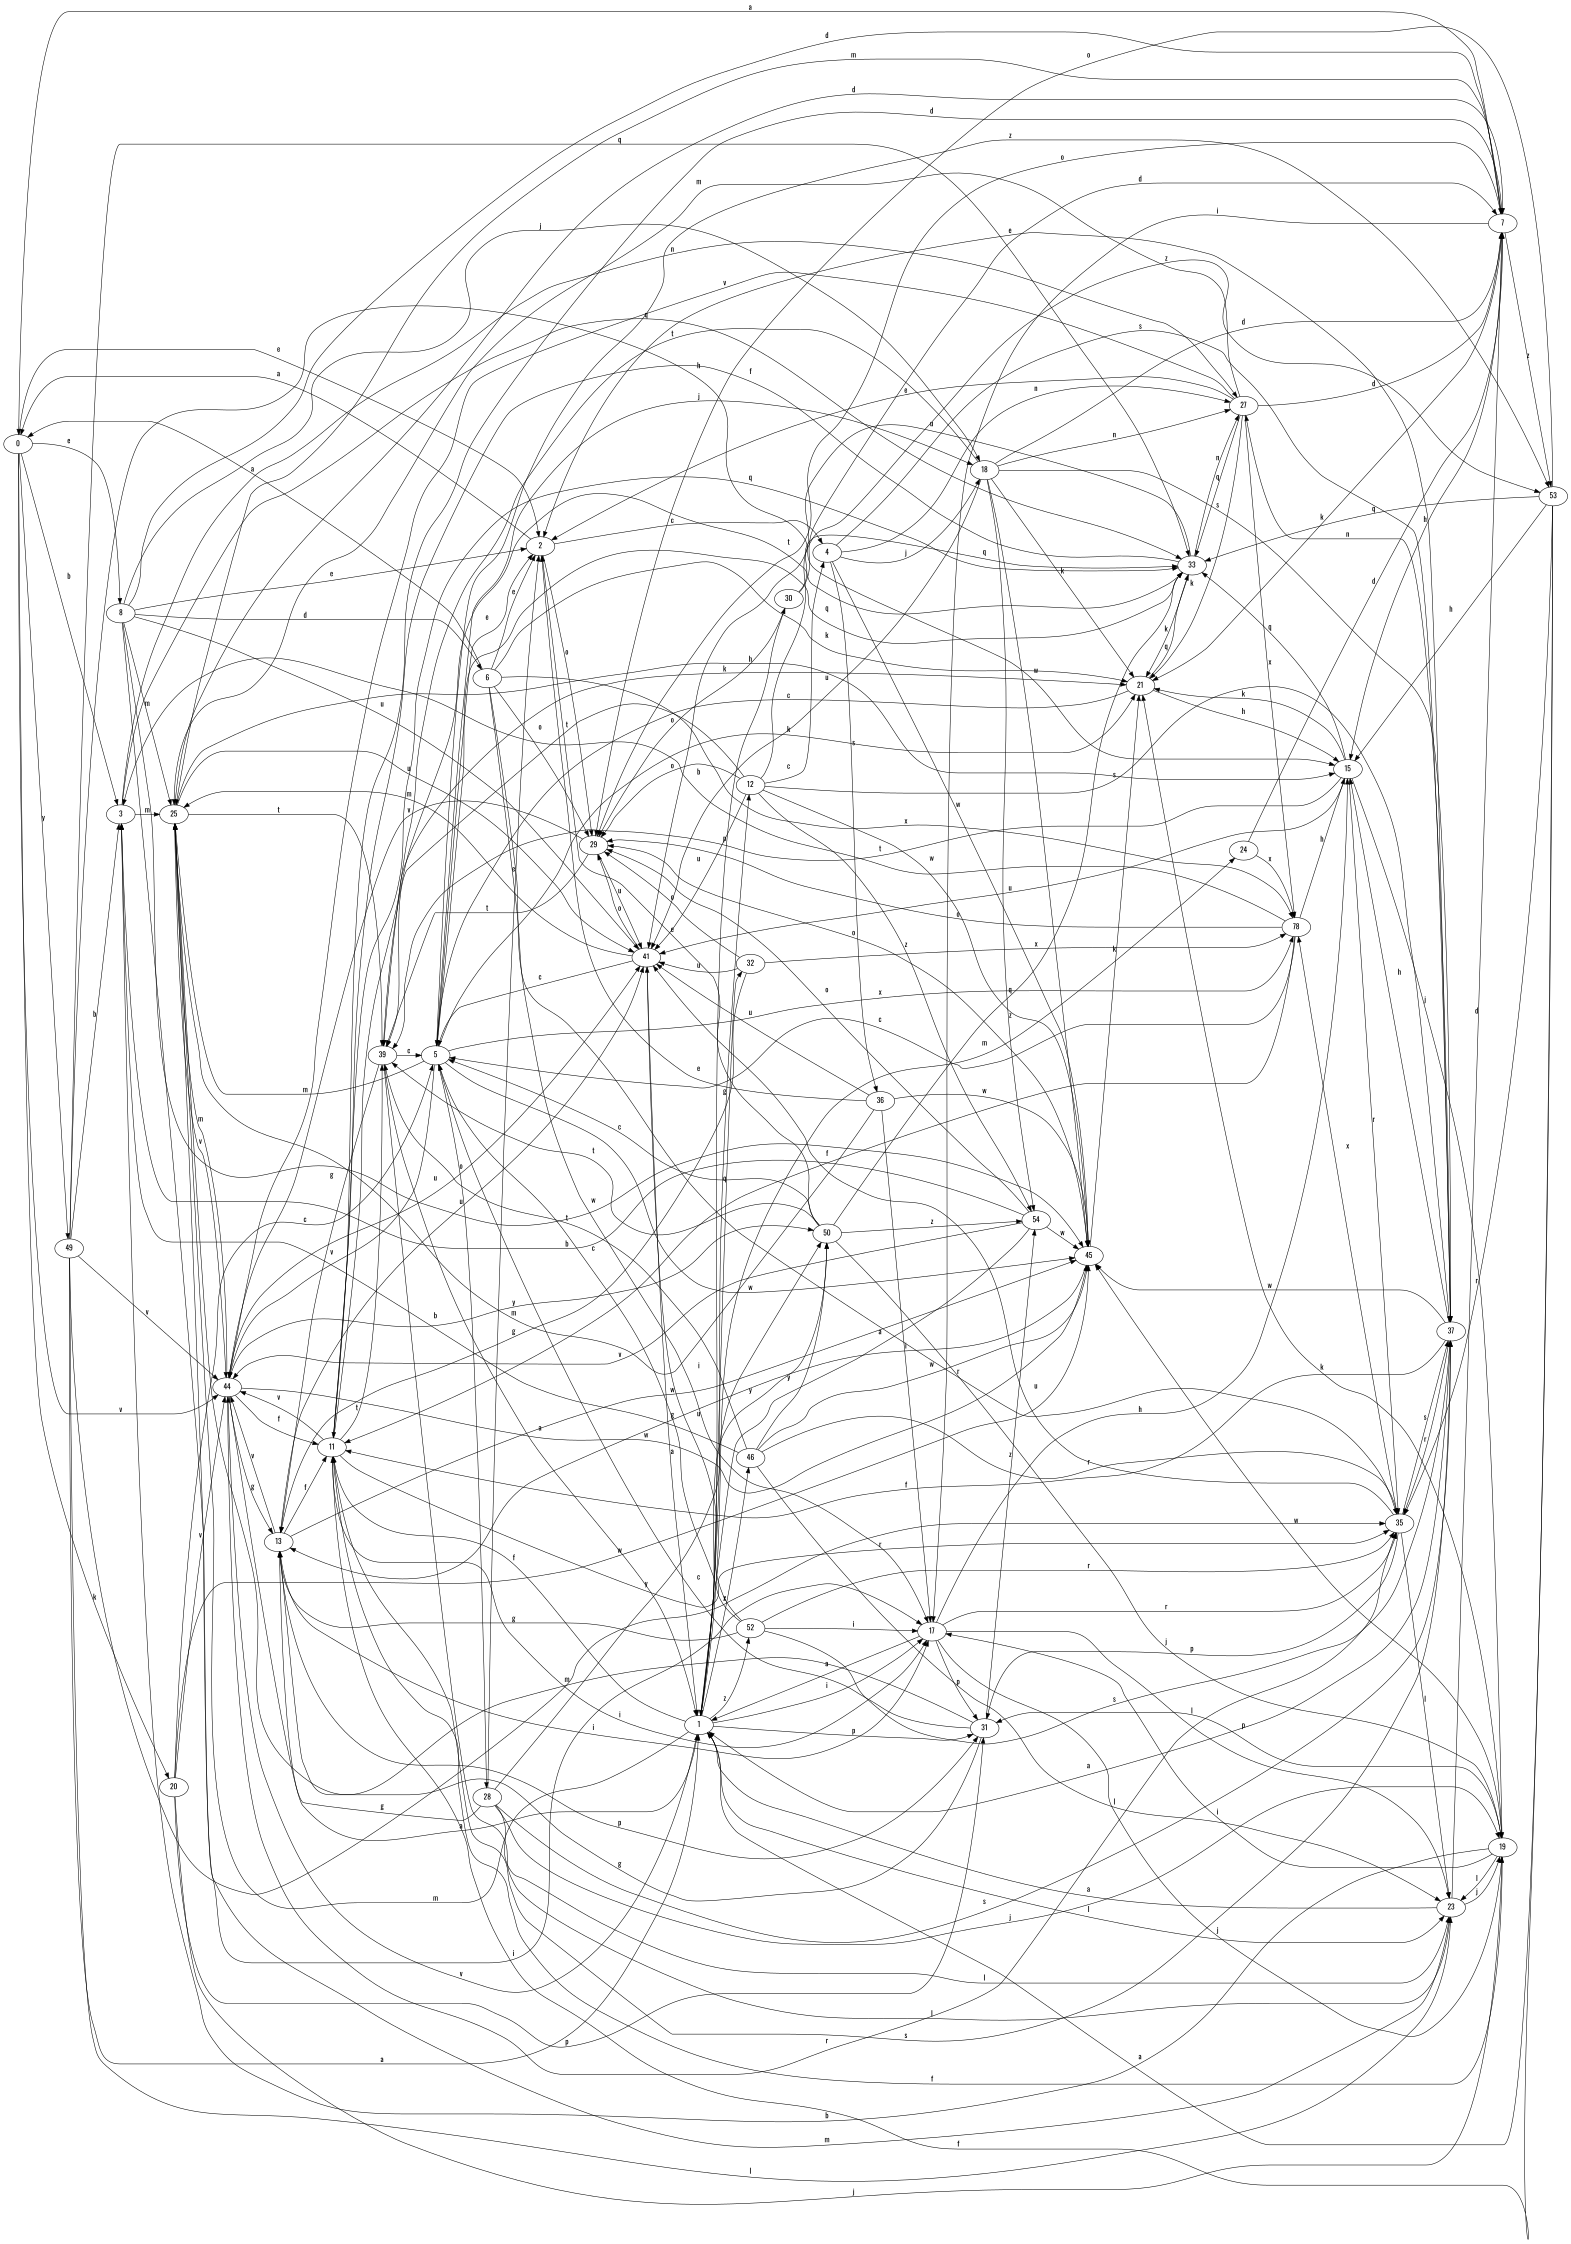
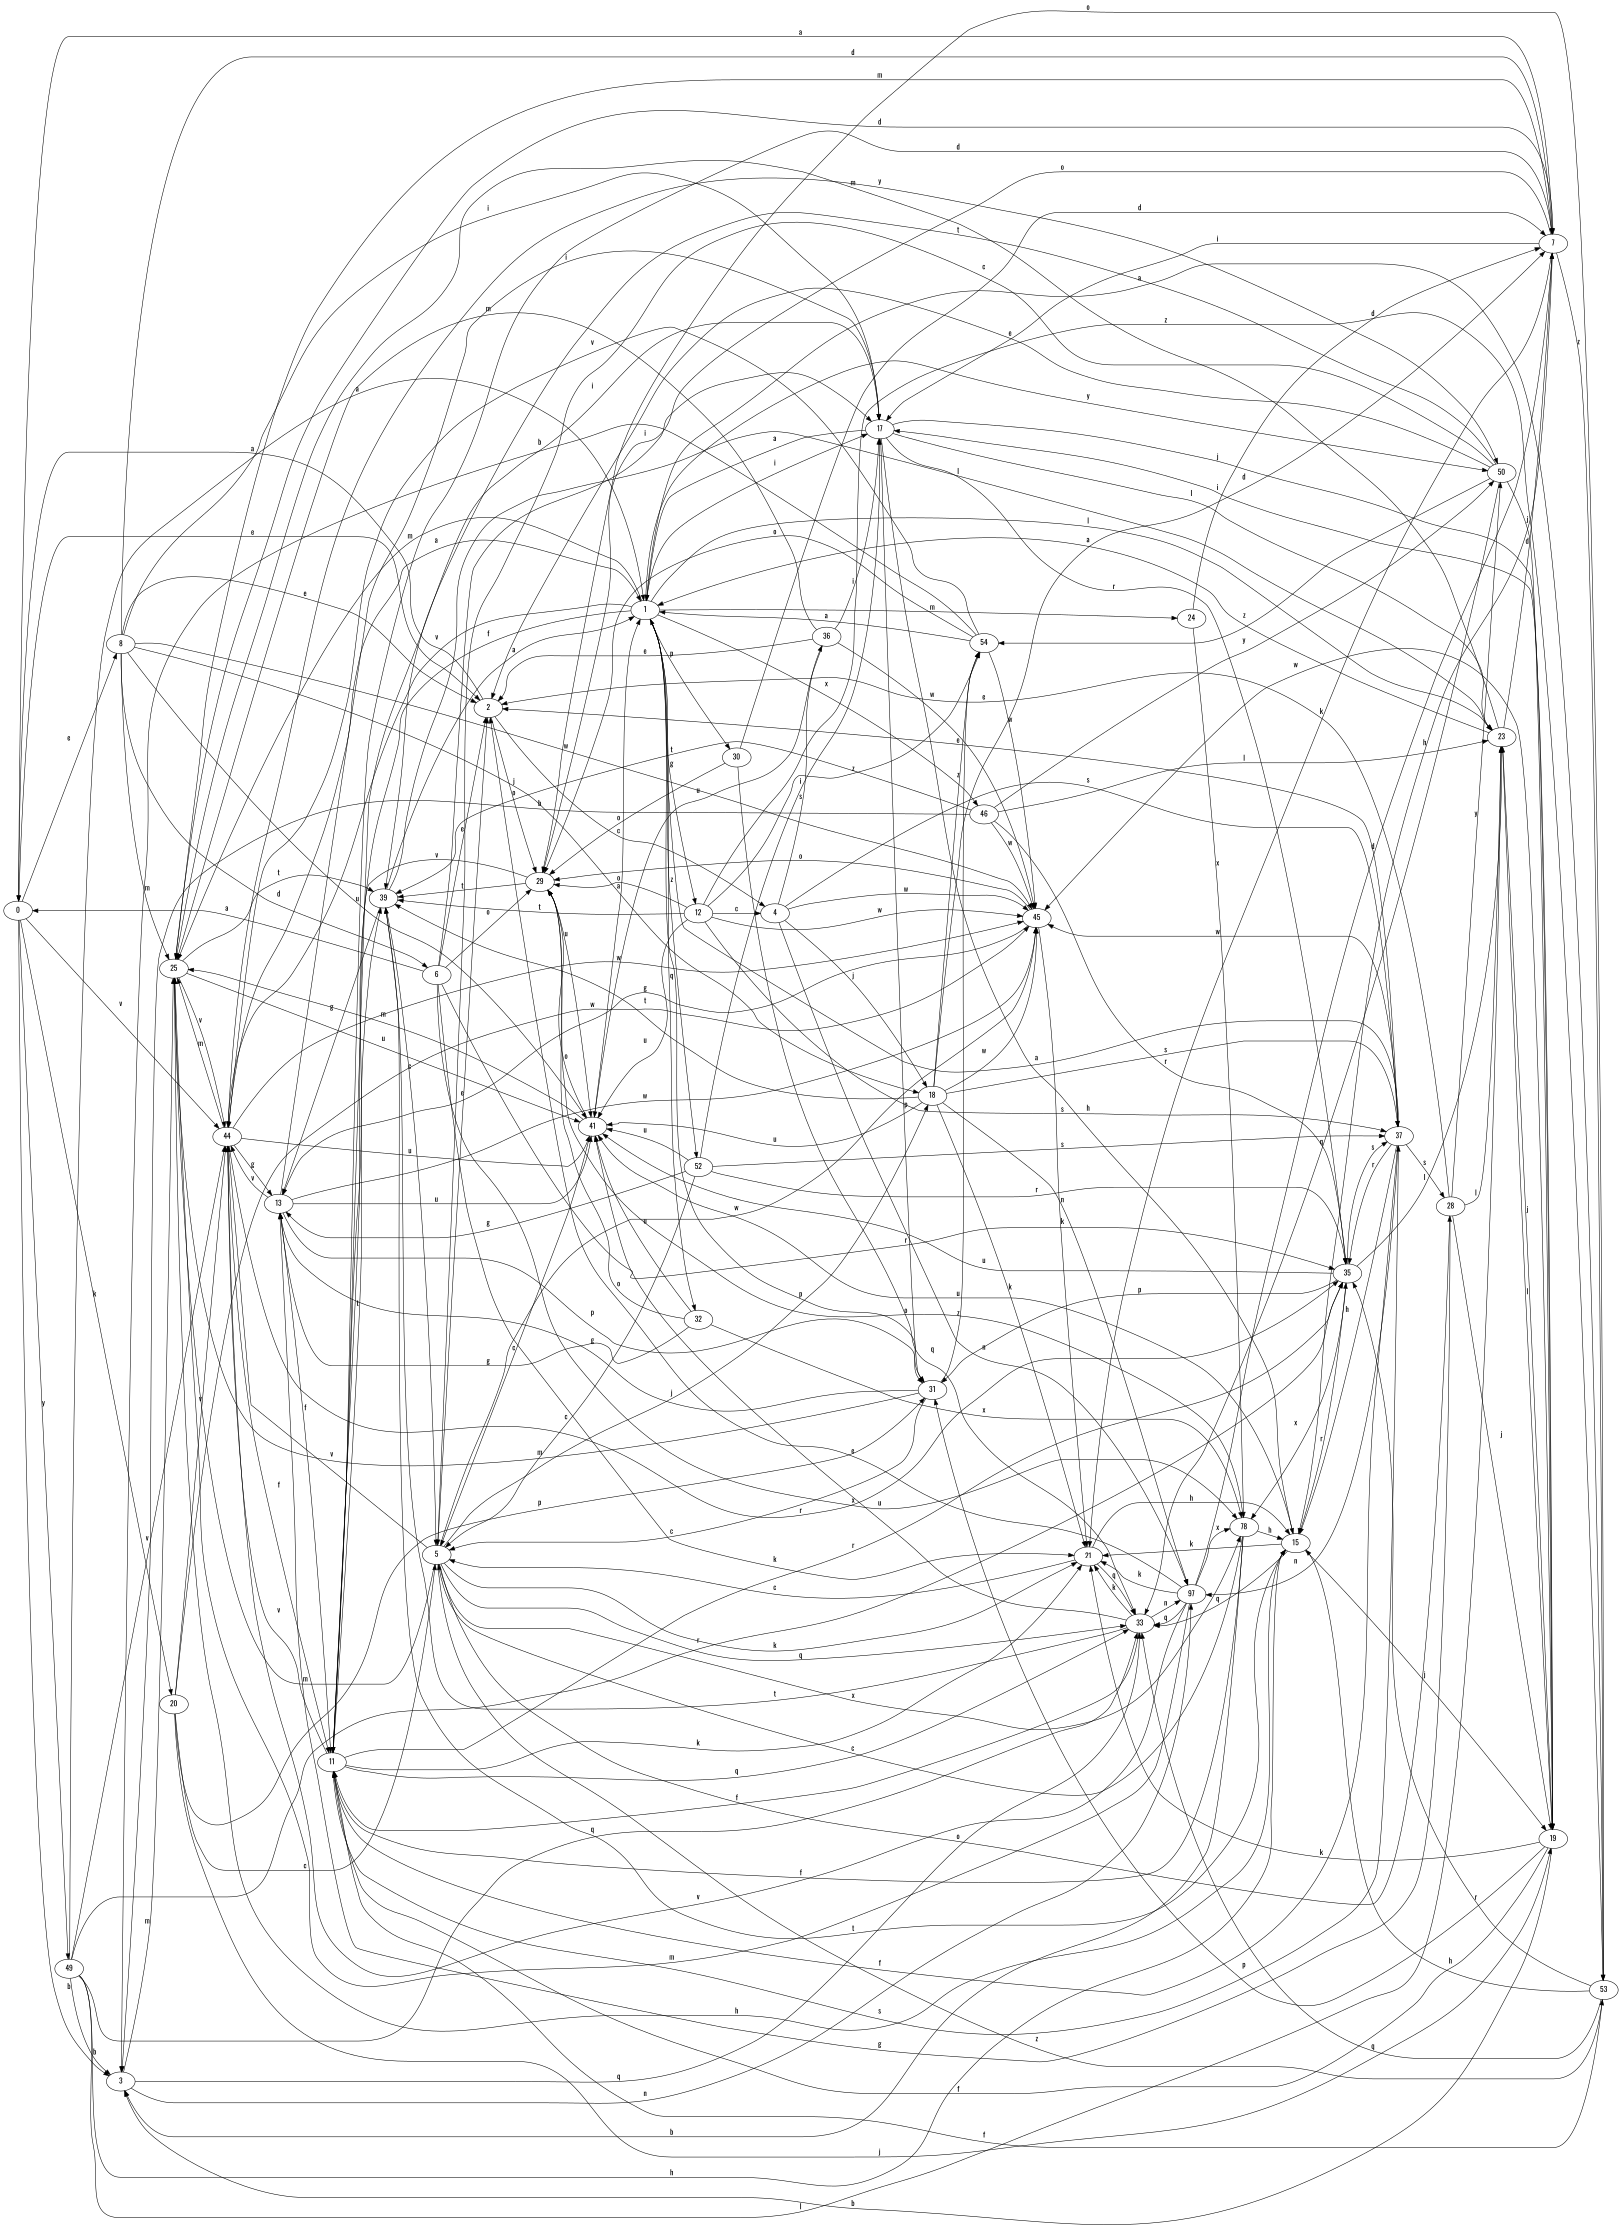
node "27": label "27" -> "97"
edge "29" -> "44": now "29" -> "11"
edge "28" -> "37": reversed
